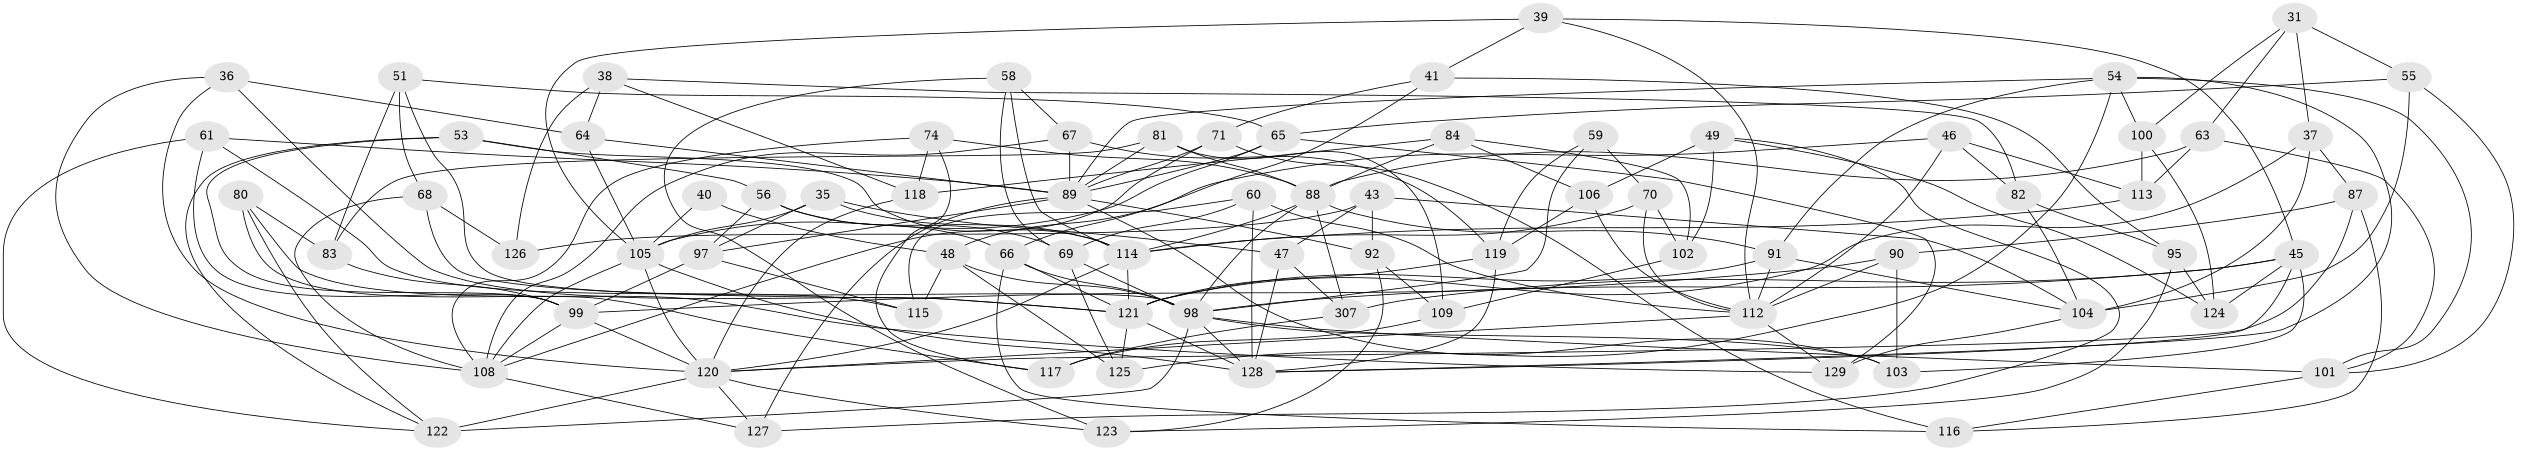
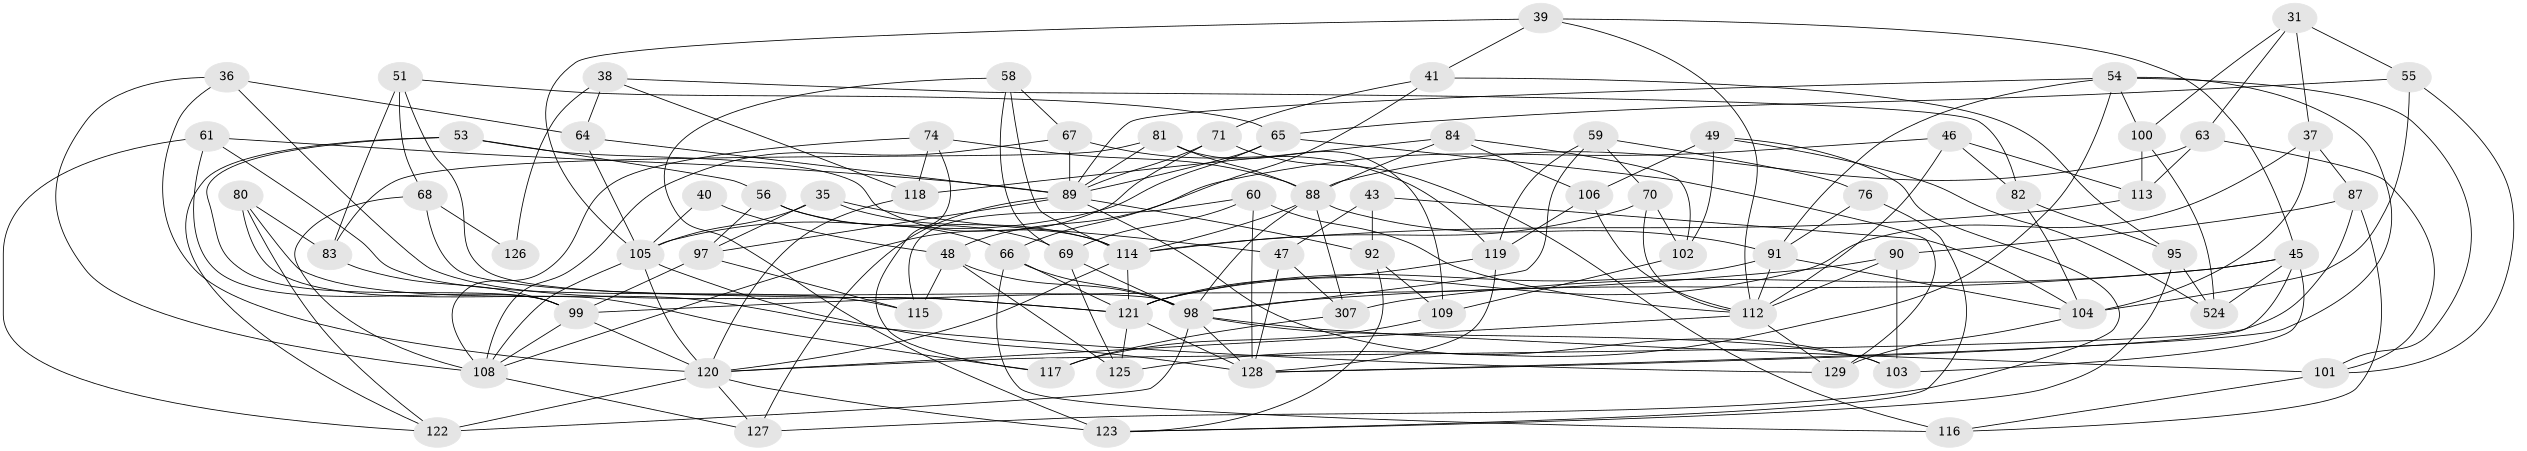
node "76": added
edge "43" -- "126": removed
node "124": label "124" -> "524"
